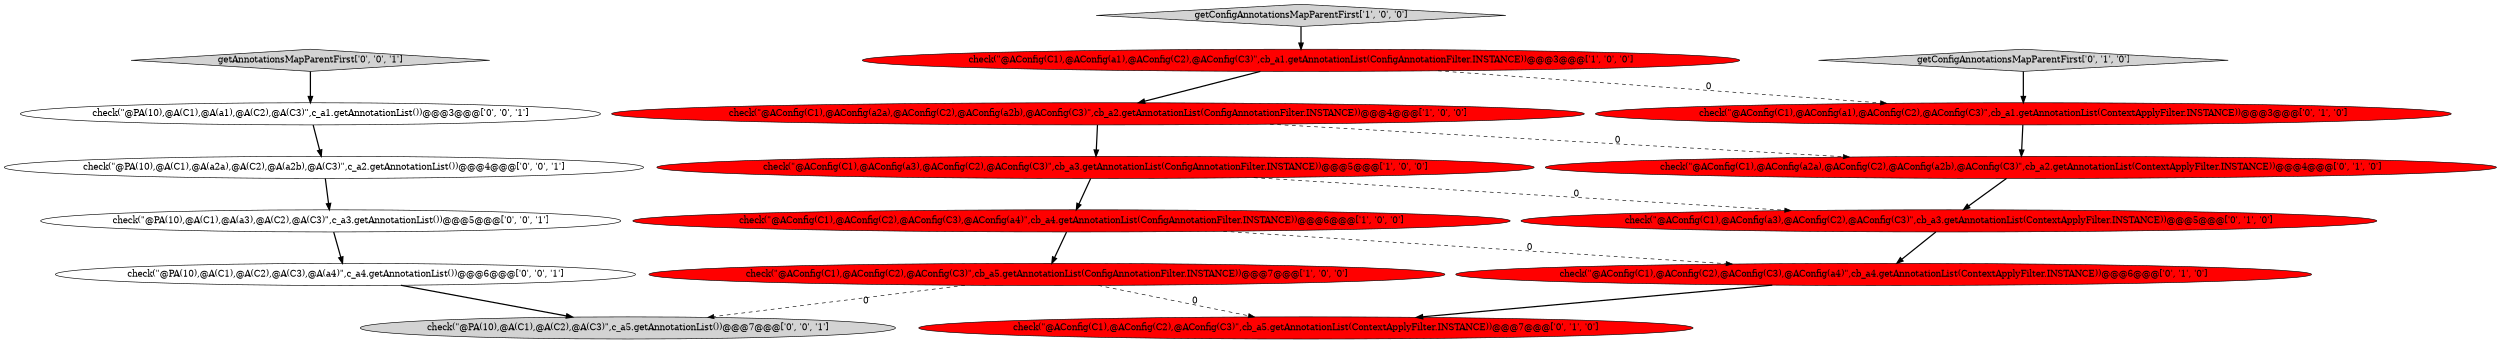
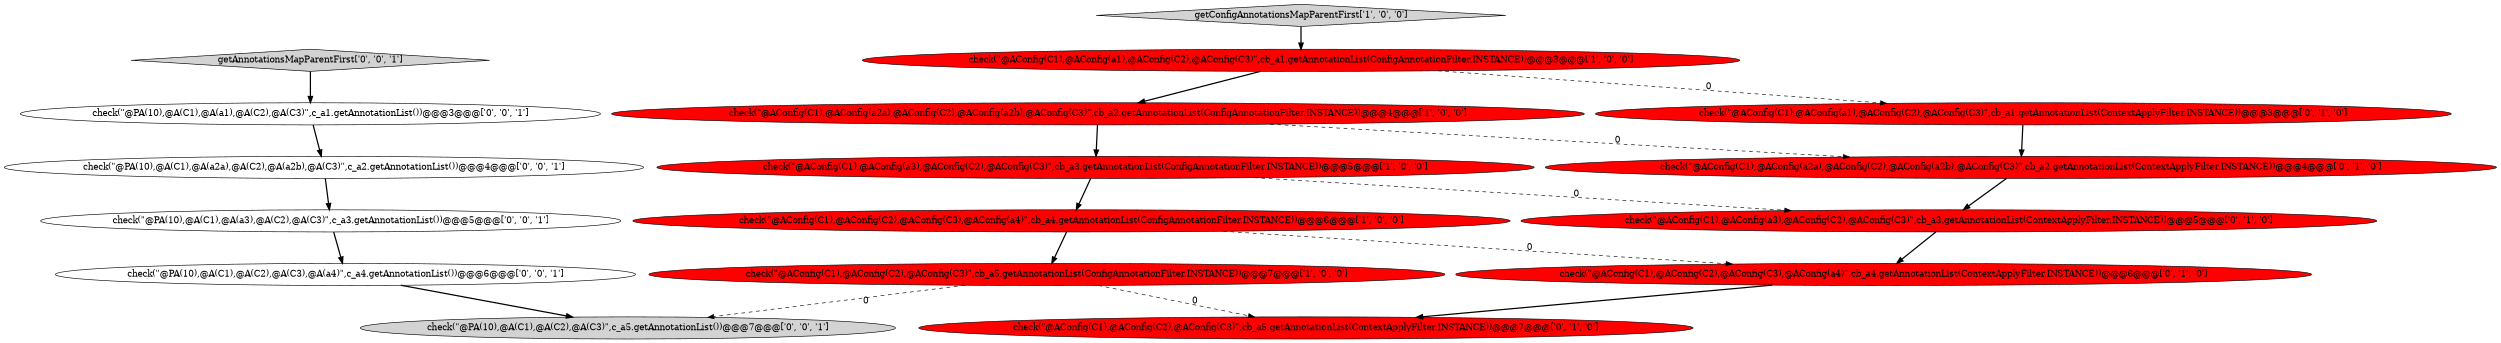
node "getConfigAnnotationsMapParentFirst['0', '1', '0']": removed
